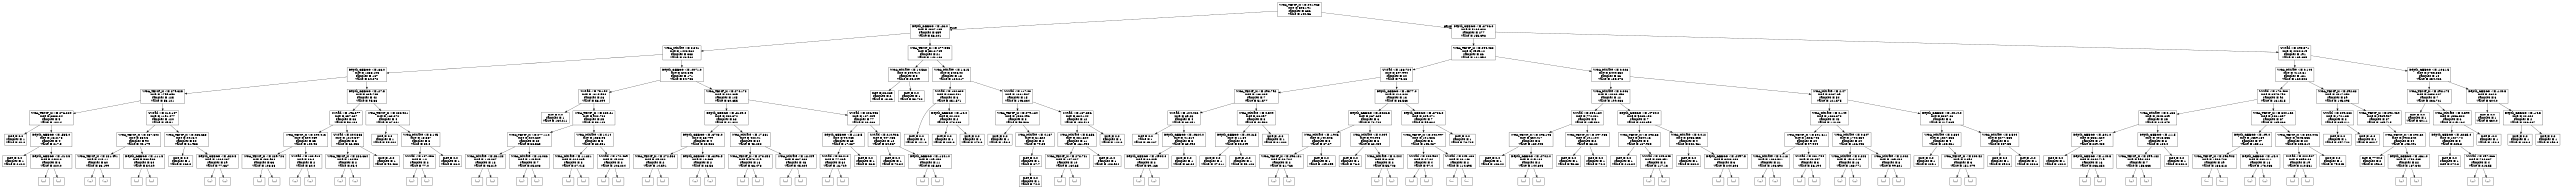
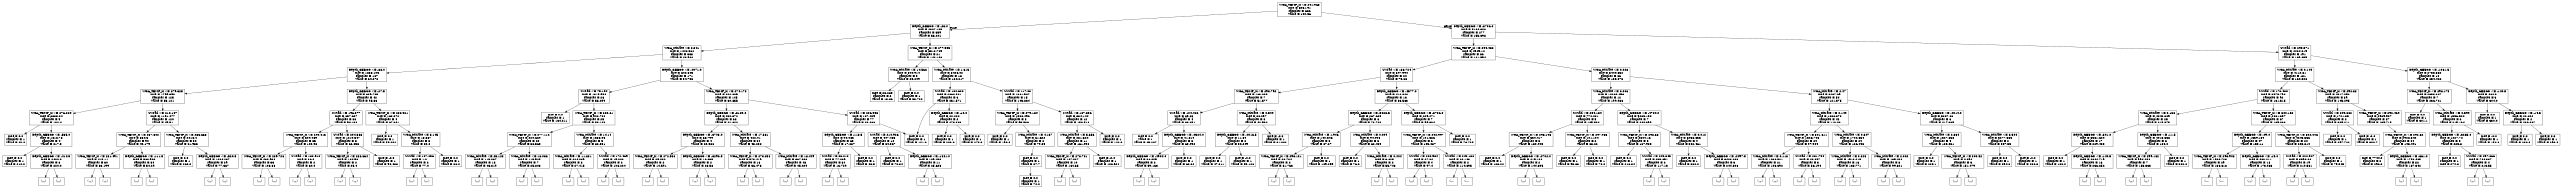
edge "SWrad <= 206.953 mse = 187.409 samples = 77 value = 20.266" -> "SWrad <= 210.926 mse = 407.455 samples = 12 value = 34.567": now "SWrad <= 206.953 mse = 187.409 samples = 77 value = 20.266" -> "mse = 0.0 samples = 1 value = 121.0"
